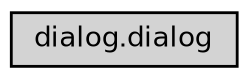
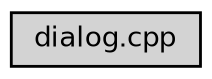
node "dialog.dialog": label "dialog.dialog" -> "dialog.cpp"
